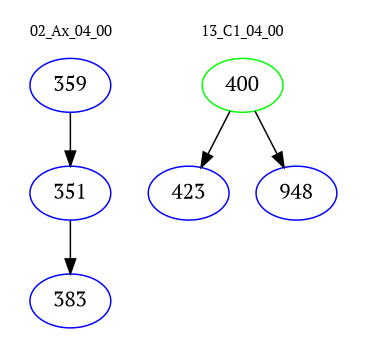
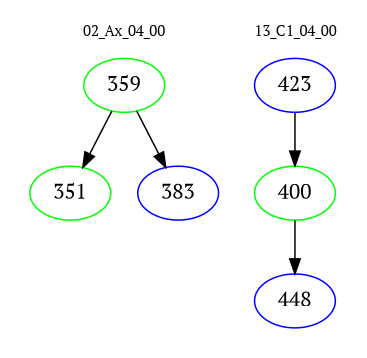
node "359": color blue -> green
edge "400" -> "423": reversed
node "351": color blue -> green
node "948": label "948" -> "448"
edge "351" -> "383": now "359" -> "383"
